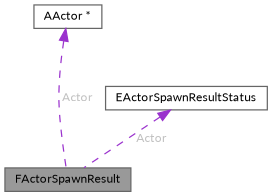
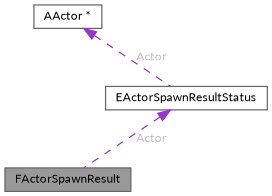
edge "FActorSpawnResult" -> "AActor *": now "EActorSpawnResultStatus" -> "AActor *"
